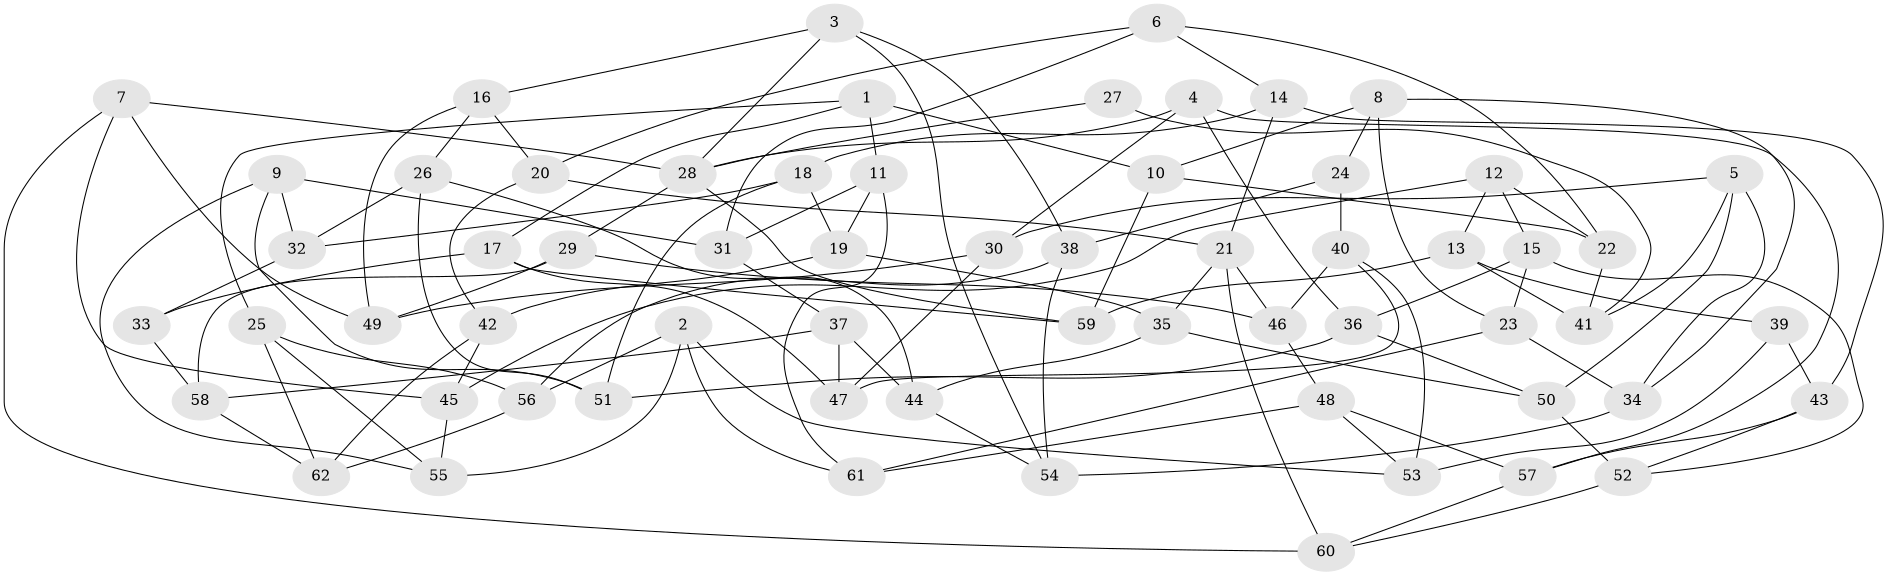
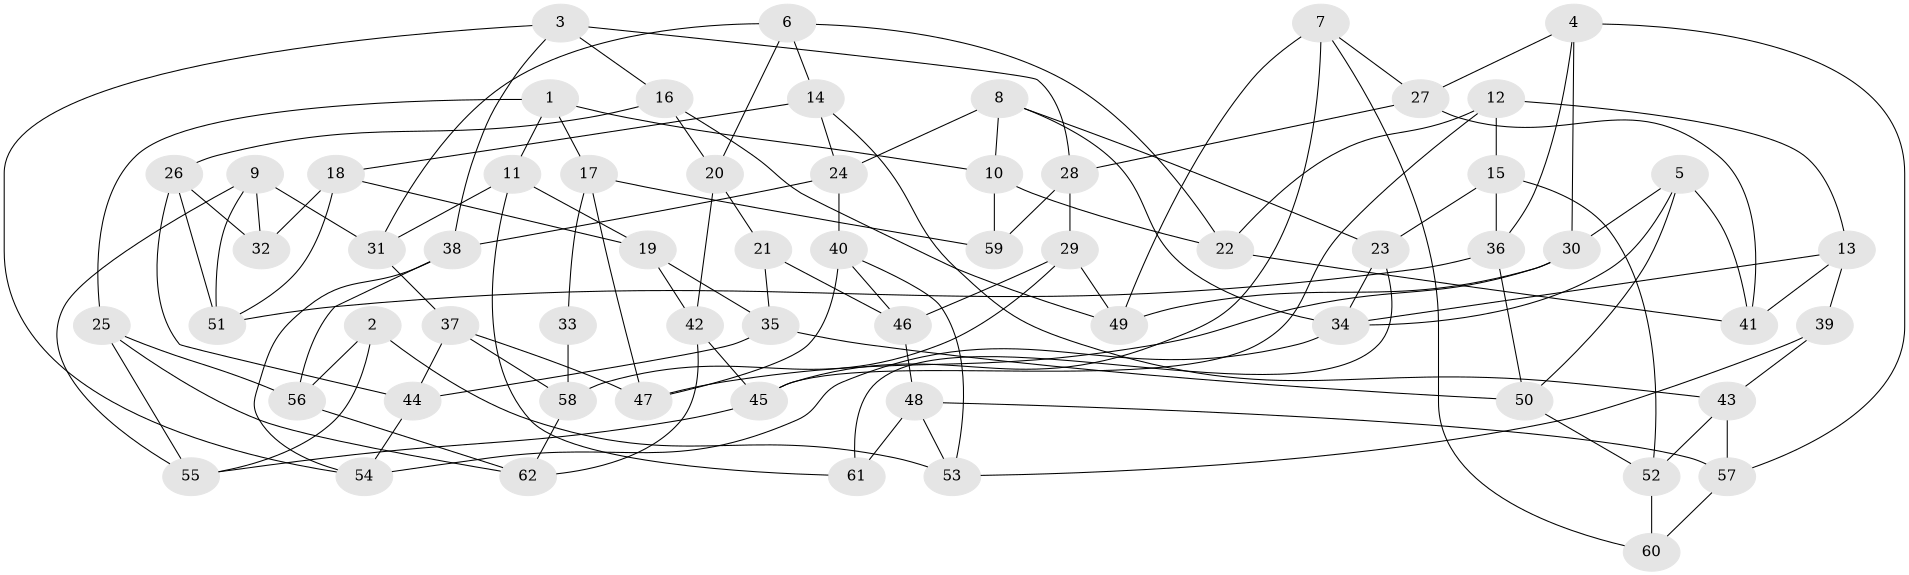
edge "7" -- "28": now "7" -- "27"
edge "4" -- "28": now "4" -- "27"
edge "14" -- "21": now "14" -- "24"
edge "13" -- "59": now "13" -- "34"
edge "32" -- "33": removed
edge "21" -- "60": removed
edge "2" -- "61": removed
